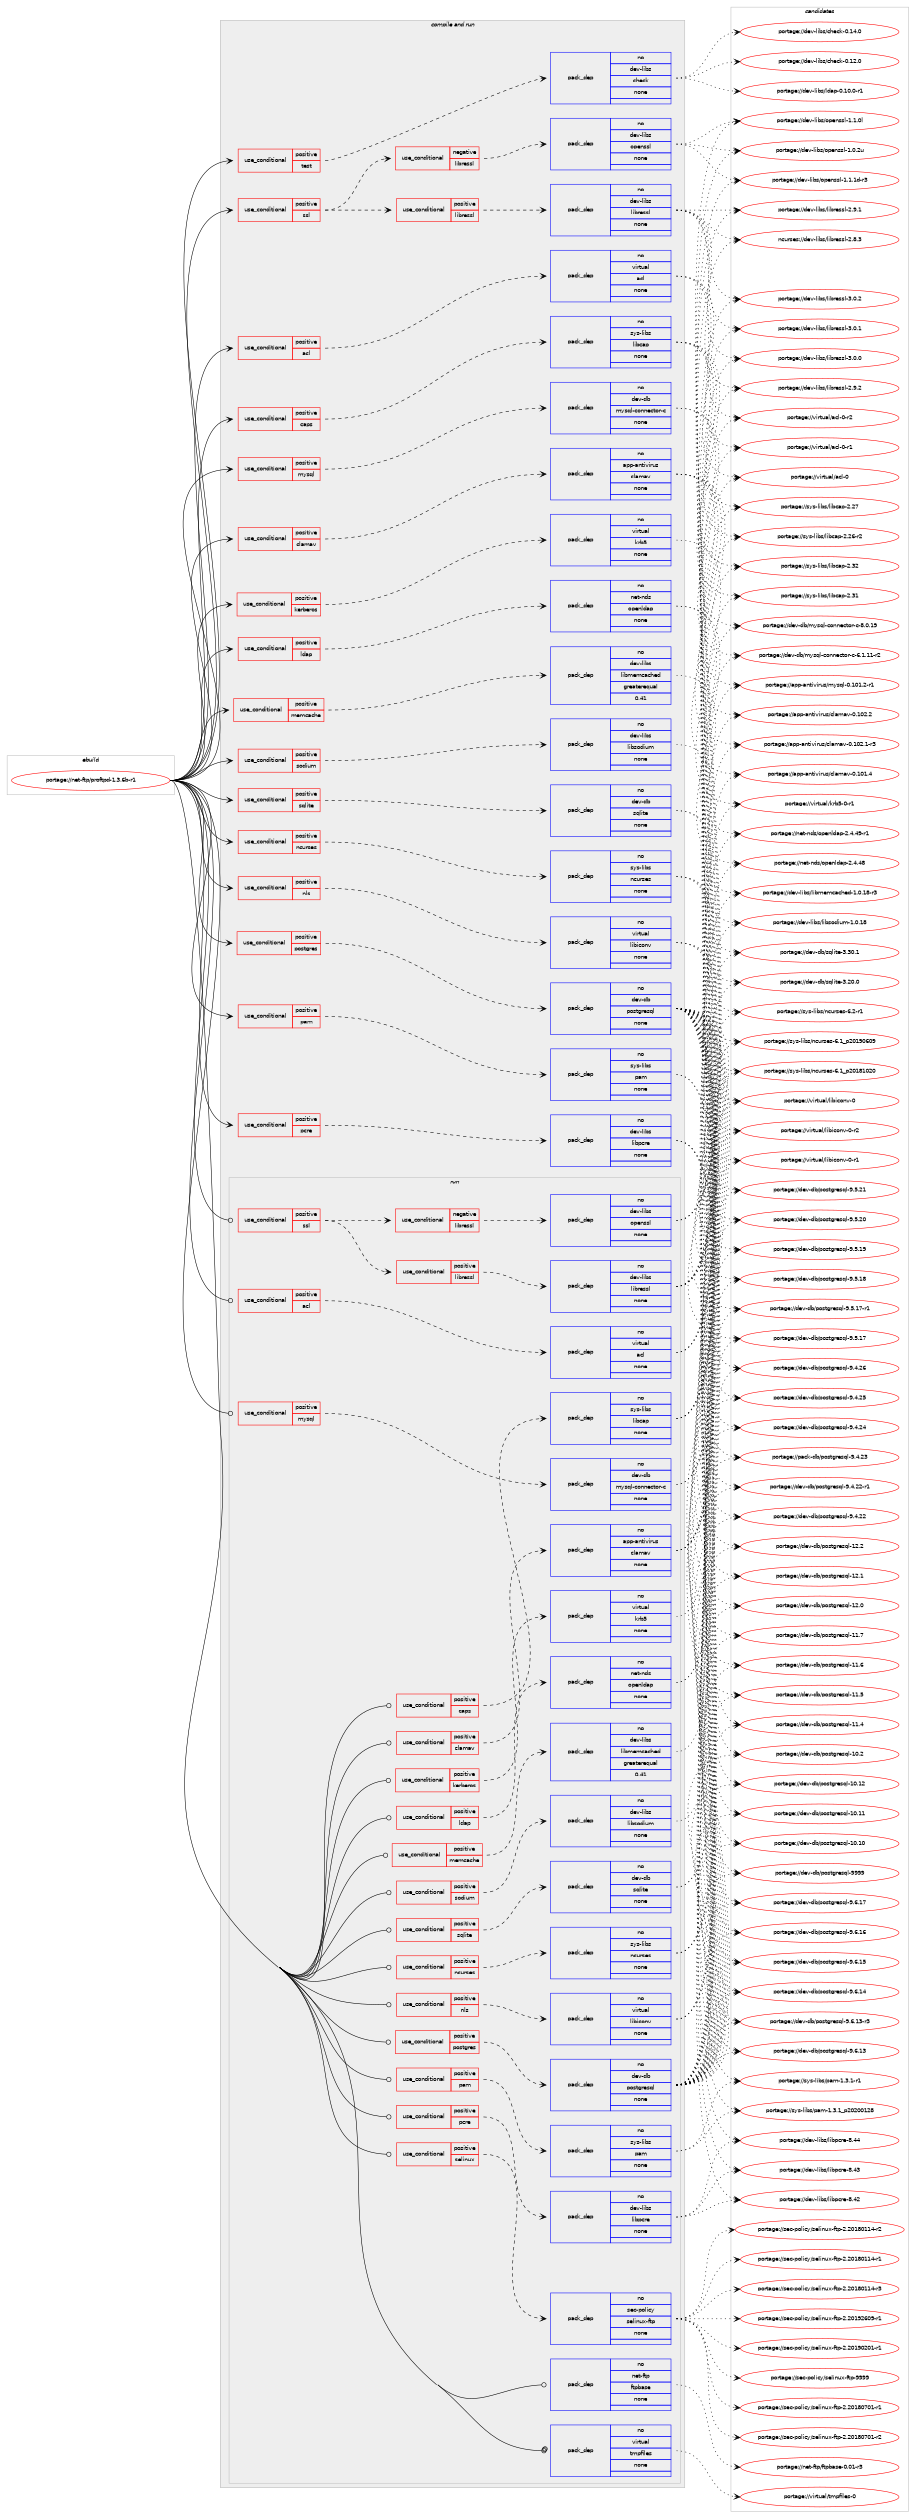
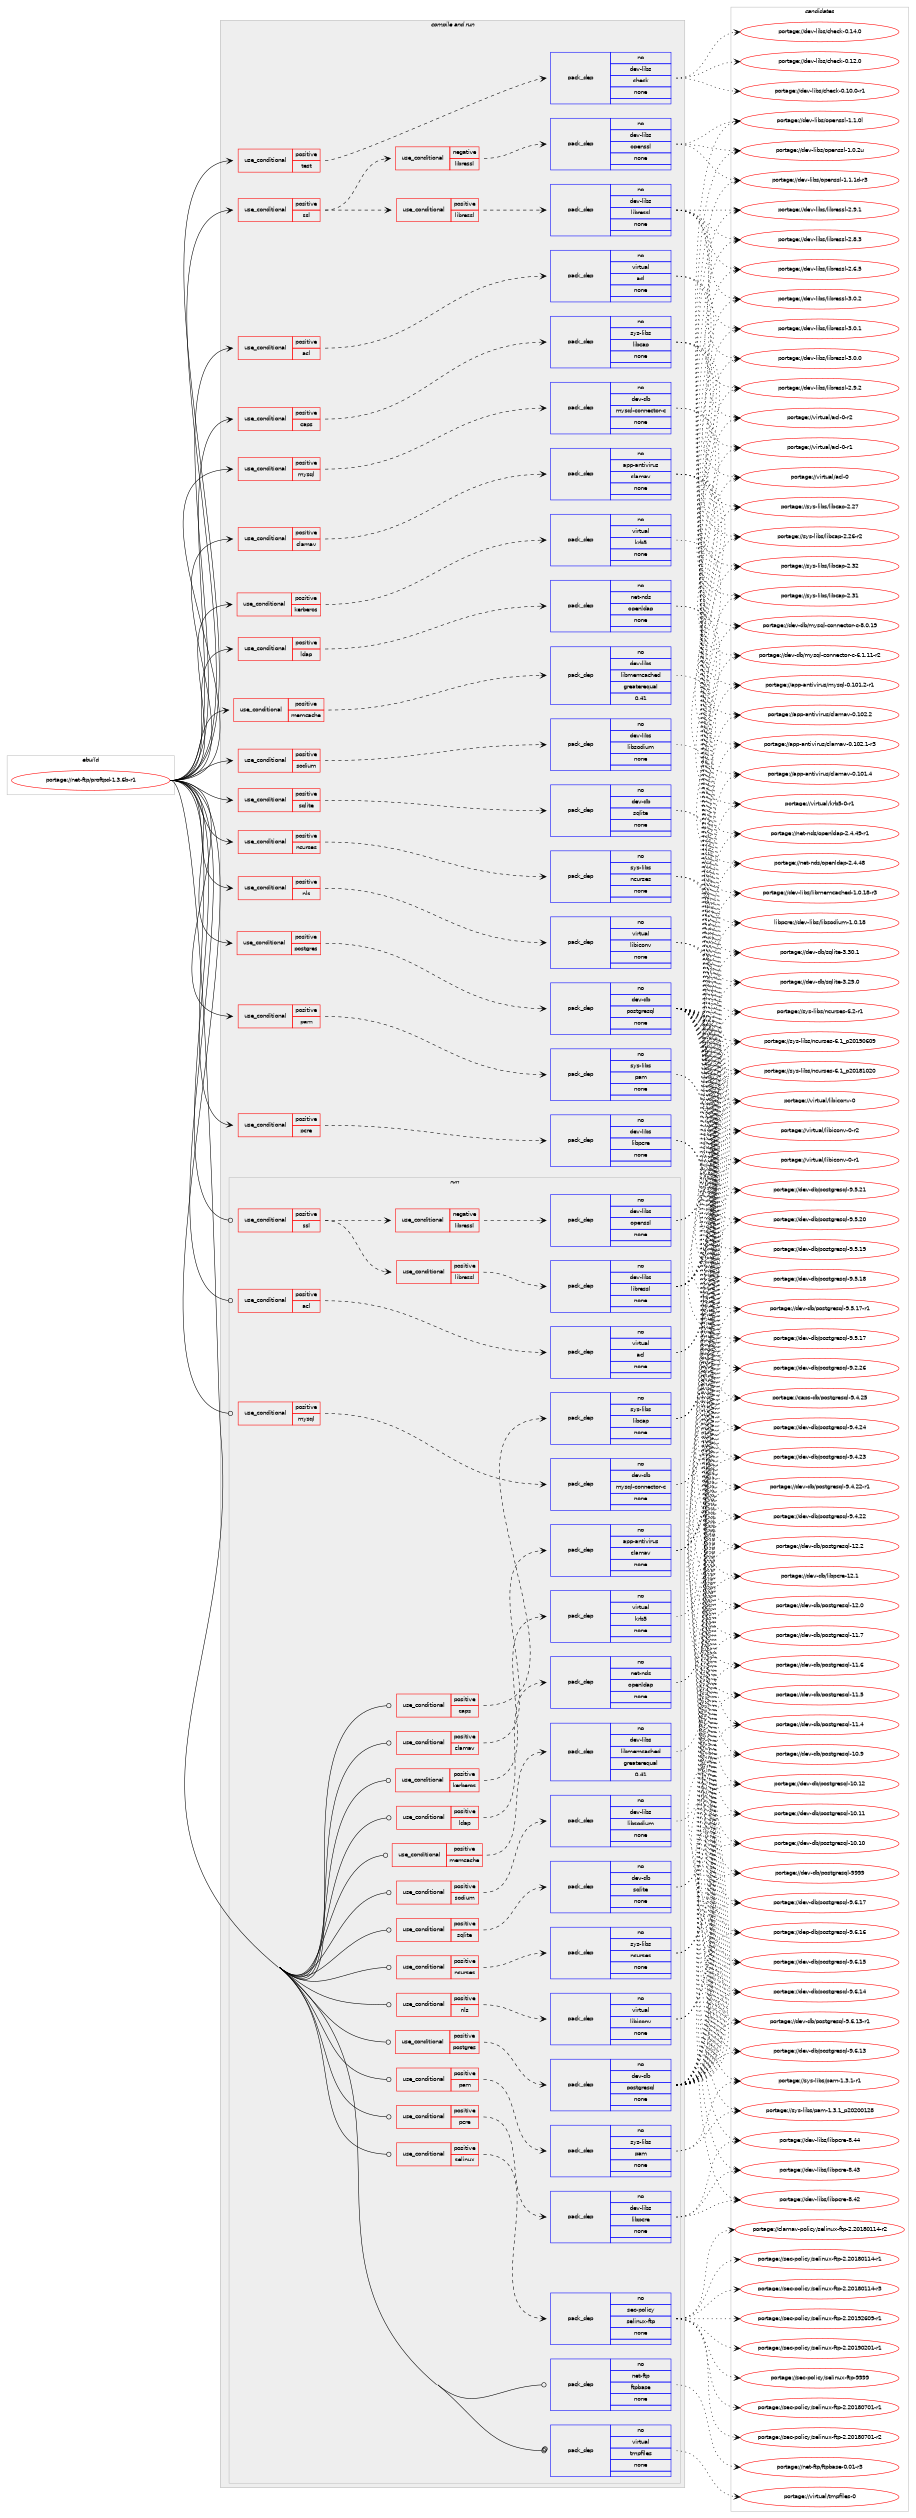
node "portage://dev-libs/ldap-0.10.0-r1": label "portage://dev-libs/ldap-0.10.0-r1" -> "portage://dev-libs/check-0.10.0-r1"
node "ncurses://dev-libs/libressl-2.8.3": label "ncurses://dev-libs/libressl-2.8.3" -> "portage://dev-libs/libressl-2.8.3"
node "portage://dev-libs/libressl-2.6.5": added
node "portage://dev-libs/libsodium-1.0.18": label "portage://dev-libs/libsodium-1.0.18" -> "libpcre://dev-libs/libsodium-1.0.18"
node "portage://dev-db/sqlite-3.20.0": label "portage://dev-db/sqlite-3.20.0" -> "portage://dev-db/sqlite-3.29.0"
node "portage://dev-db/postgresql-9.4.26": label "portage://dev-db/postgresql-9.4.26" -> "portage://dev-db/postgresql-9.2.26"
node "portage://dev-db/postgresql-9.4.25": label "portage://dev-db/postgresql-9.4.25" -> "portage://caps-db/postgresql-9.4.25"
node "portage://pack-db/postgresql-9.4.23": label "portage://pack-db/postgresql-9.4.23" -> "portage://dev-db/postgresql-9.4.23"
node "portage://dev-db/postgresql-12.1": label "portage://dev-db/postgresql-12.1" -> "portage://dev-db/libpcre-12.1"
node "portage://dev-db/postgresql-10.2": label "portage://dev-db/postgresql-10.2" -> "portage://dev-db/postgresql-10.9"
node "portage://dev-db/postgresql-9.6.16": label "portage://dev-db/postgresql-9.6.16" -> "portage://dep-db/postgresql-9.6.16"
node "portage://dev-db/postgresql-9.6.13-r3": label "portage://dev-db/postgresql-9.6.13-r3" -> "portage://dev-db/postgresql-9.6.13-r1"
node "portage://sec-policy/selinux-ftp-2.20180114-r2": label "portage://sec-policy/selinux-ftp-2.20180114-r2" -> "portage://clamav-policy/selinux-ftp-2.20180114-r2"
